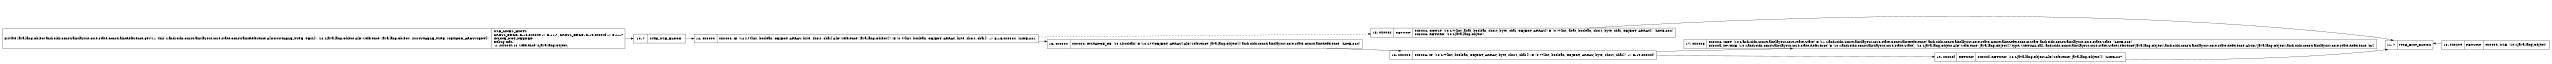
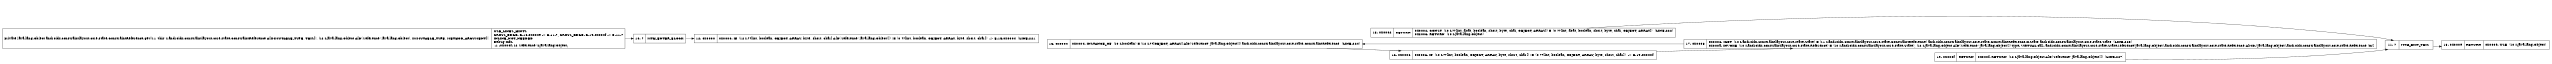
edge "12: 0x0000" -> "13: 0x0002": removed
node "10: ?": text "MTH_USE_BLOCK" -> "MTH_ENTER_BLOCK"
edge "12: 0x0000" -> "15: 0x0004": now "17: 0x0008" -> "15: 0x0004"
edge "18: 0x000e" -> "11: ?": reversed
node "11: ?": text "MTH_EXIT_BLOCK" -> "MTH_EXIT_THIS"
edge "16: 0x0006" -> "19: 0x000f": removed
